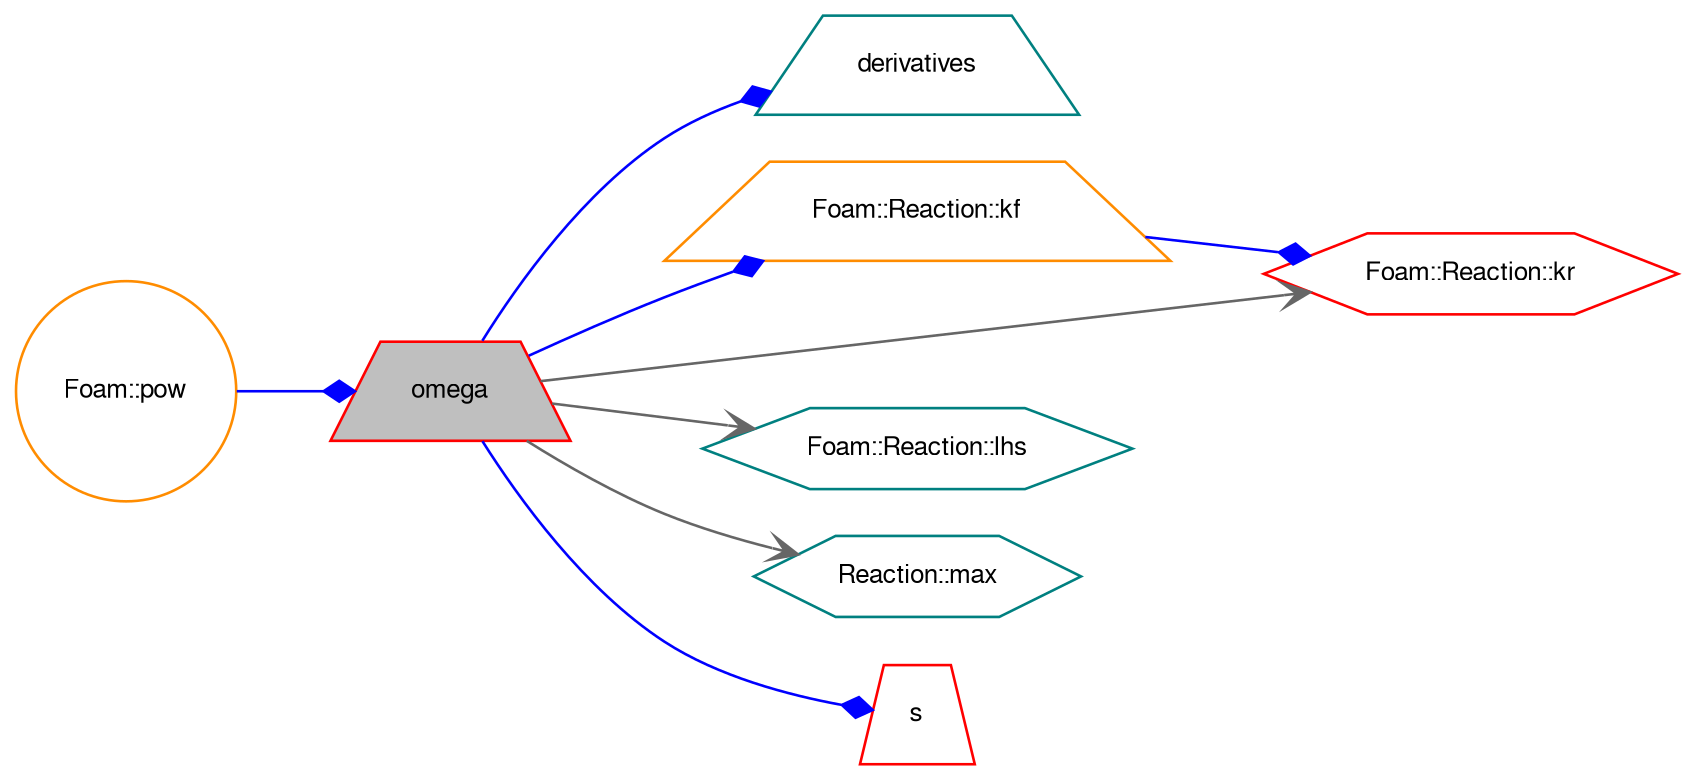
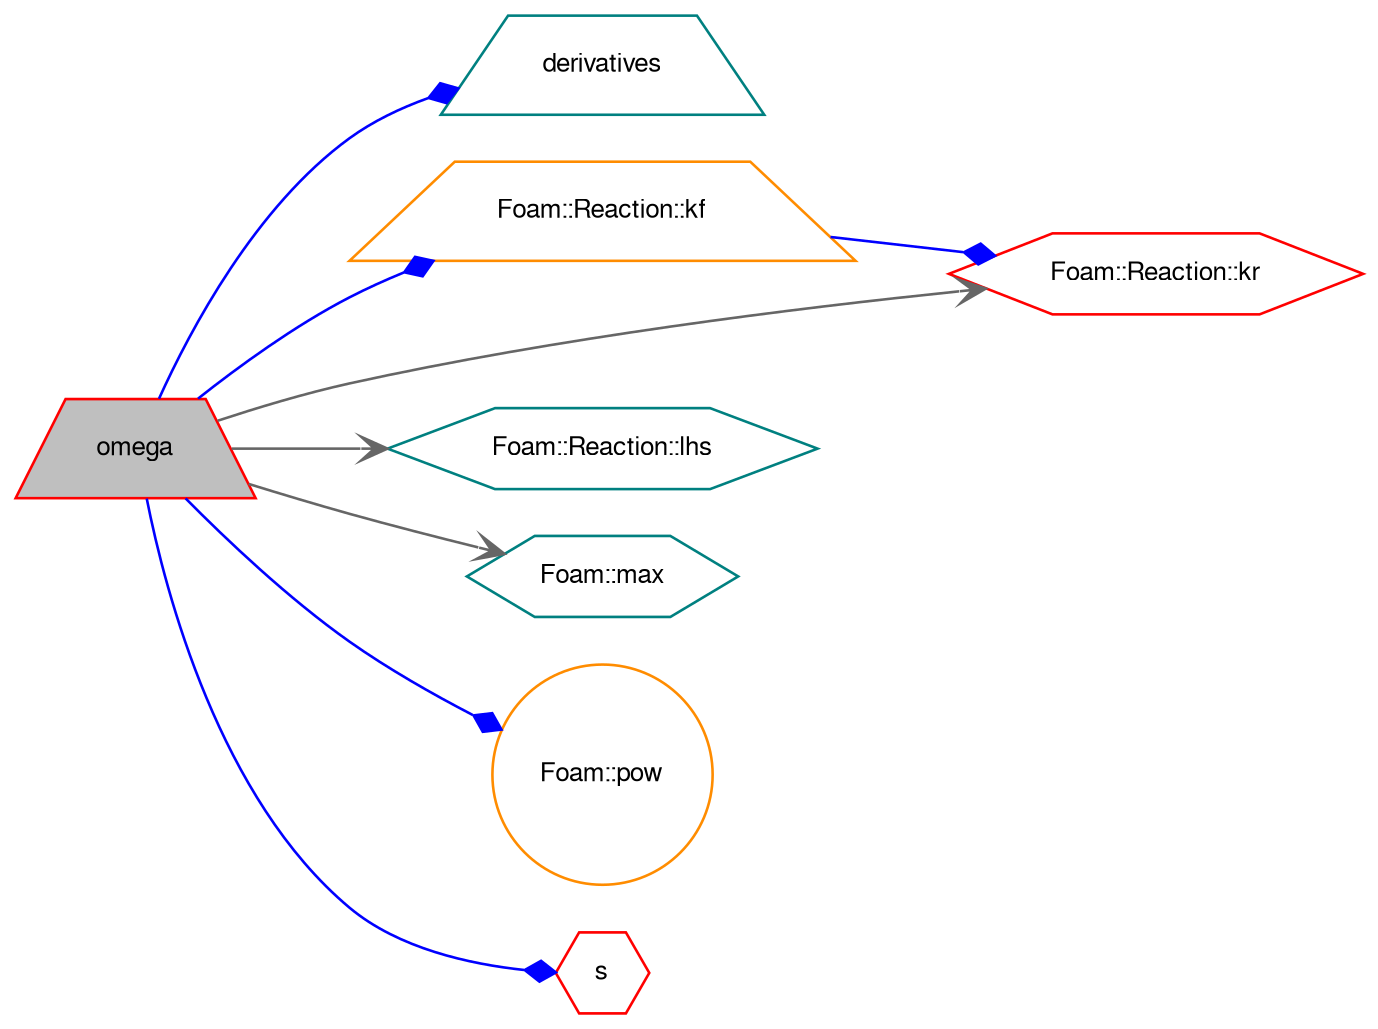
edge "Foam::pow" -> "omega": reversed
node "Reaction::max": label "Reaction::max" -> "Foam::max"
node "s": shape trapezium -> hexagon
